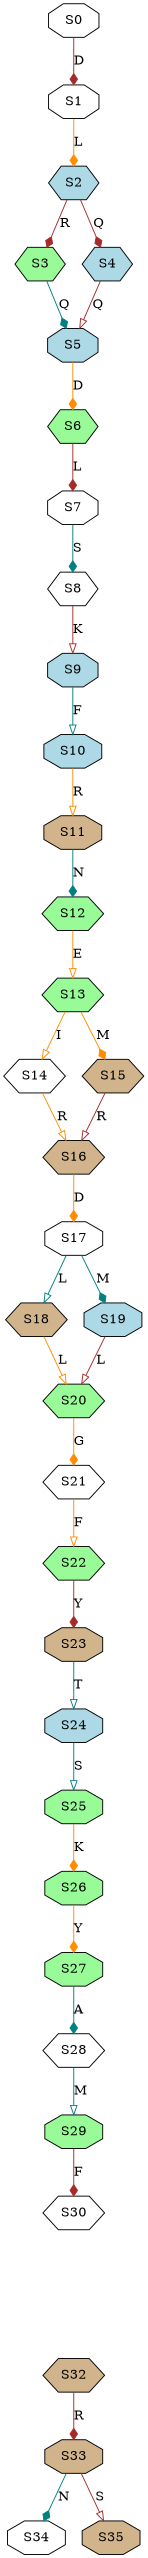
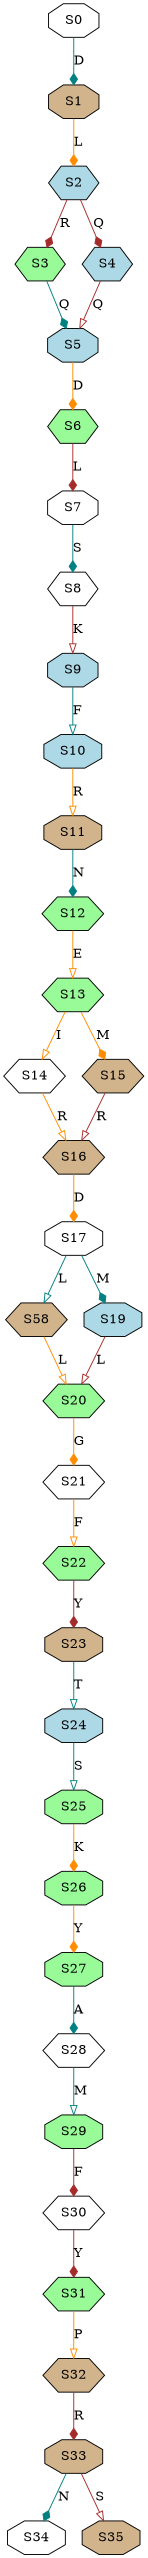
edge "S0" -> "S1": color brown -> teal
node "S1": fillcolor white -> tan
node "S18": label "S18" -> "S58"
node "S31": added
